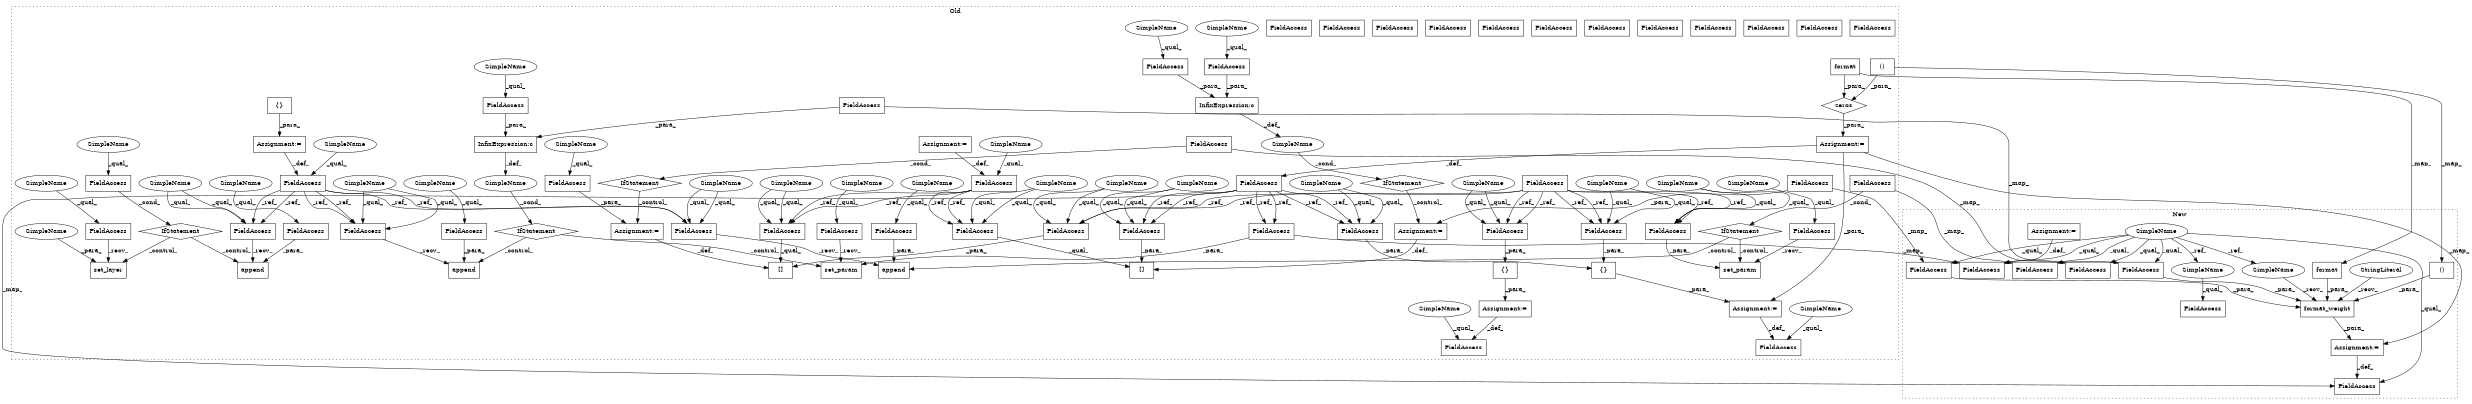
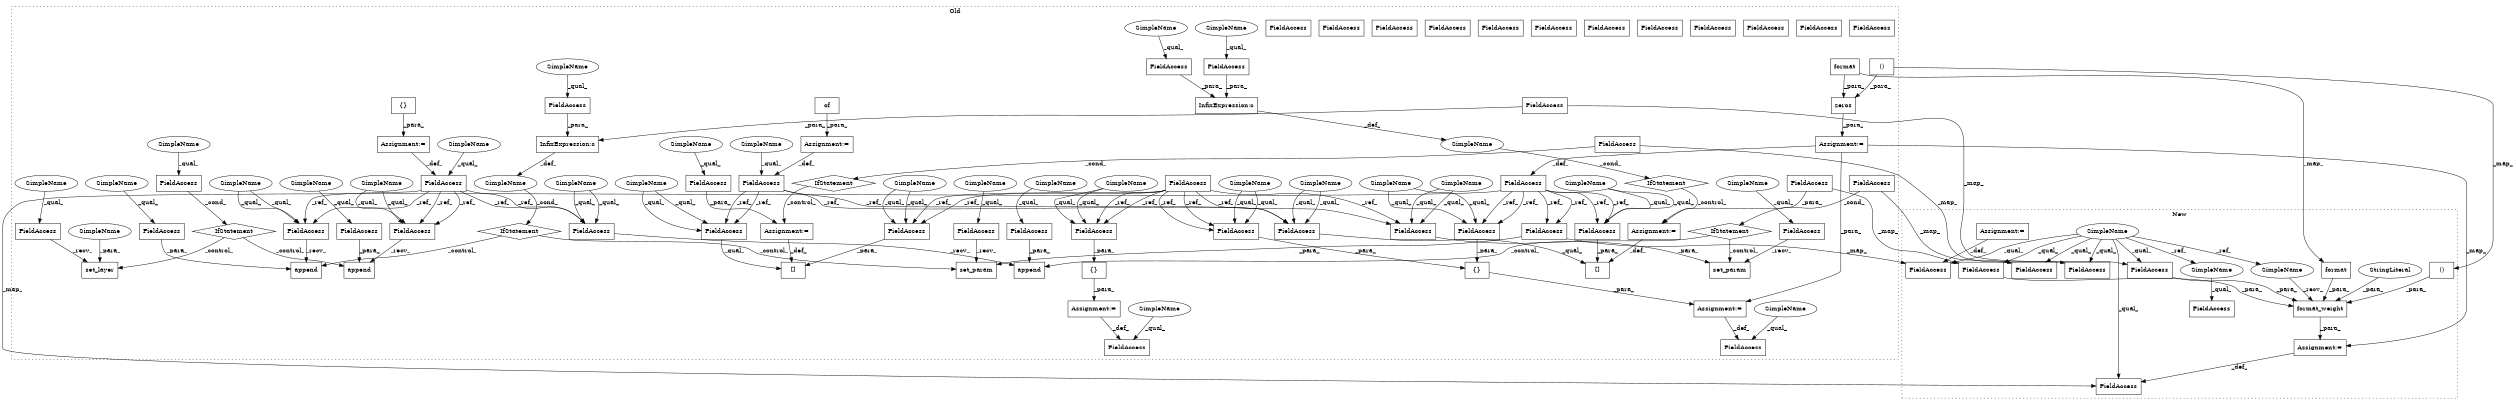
node "of": added
node "zeros": shape diamond -> box
edge "StringLiteral" -> "format_weight": label "_recv_" -> "_para_"
